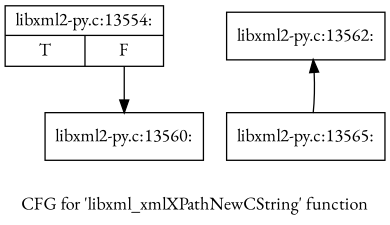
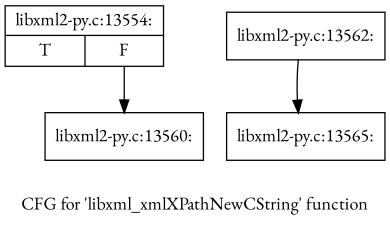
edge "libxml2-py.c:13565:" -> "libxml2-py.c:13562:": reversed
